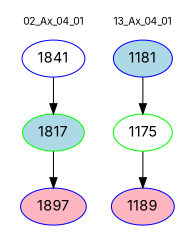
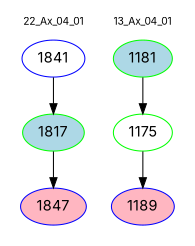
cluster "02_Ax_04_01": label "02_Ax_04_01" -> "22_Ax_04_01"
node "1181": color blue -> green
node "1897": label "1897" -> "1847"
